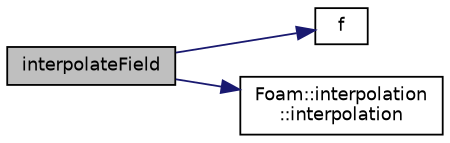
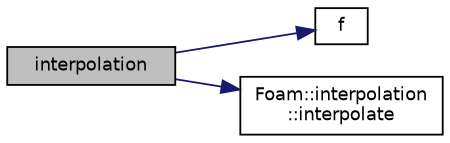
node "interpolateField": label "interpolateField" -> "interpolation"
node "Foam::interpolation ::interpolation": label "Foam::interpolation ::interpolation" -> "Foam::interpolation ::interpolate"
